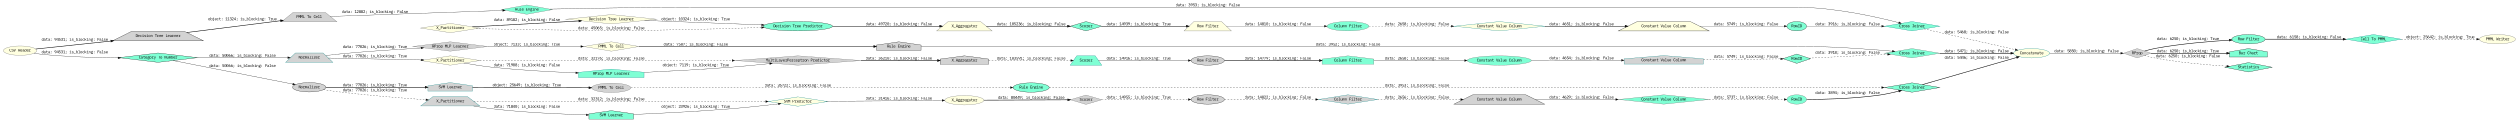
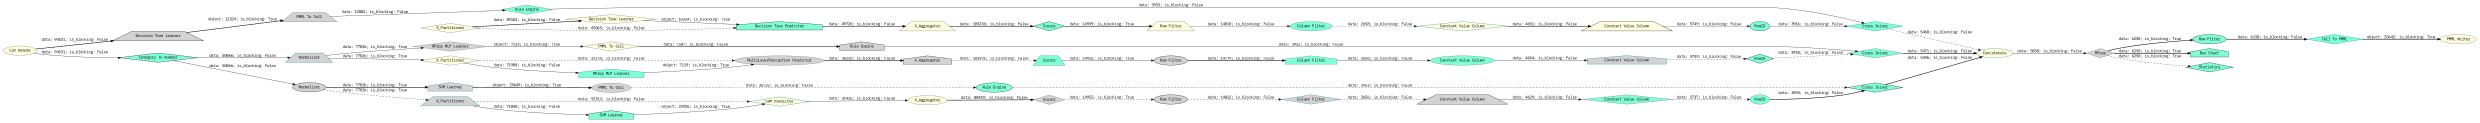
node "Decision Tree Predictor": shape ellipse -> house
edge "Cell To PMML" -> "PMML Writer": style dashed -> bold
edge "RProp" -> "Statistics": label "data: 6250; is_blocking: False" -> "data: 6250; is_blocking: True"
node "MultiLayerPerceptron Predictor": shape diamond -> ellipse
